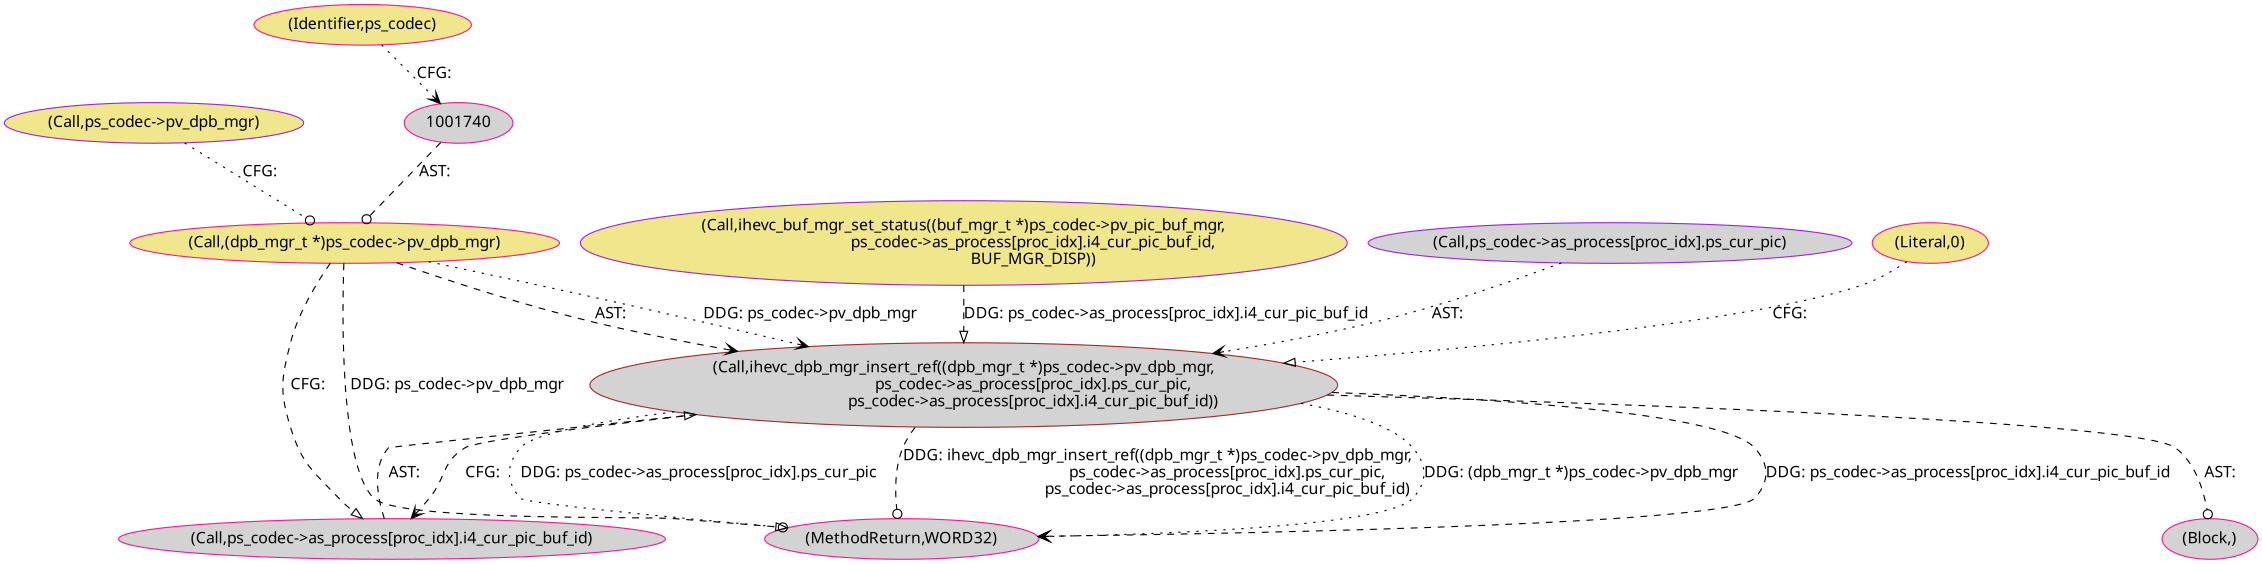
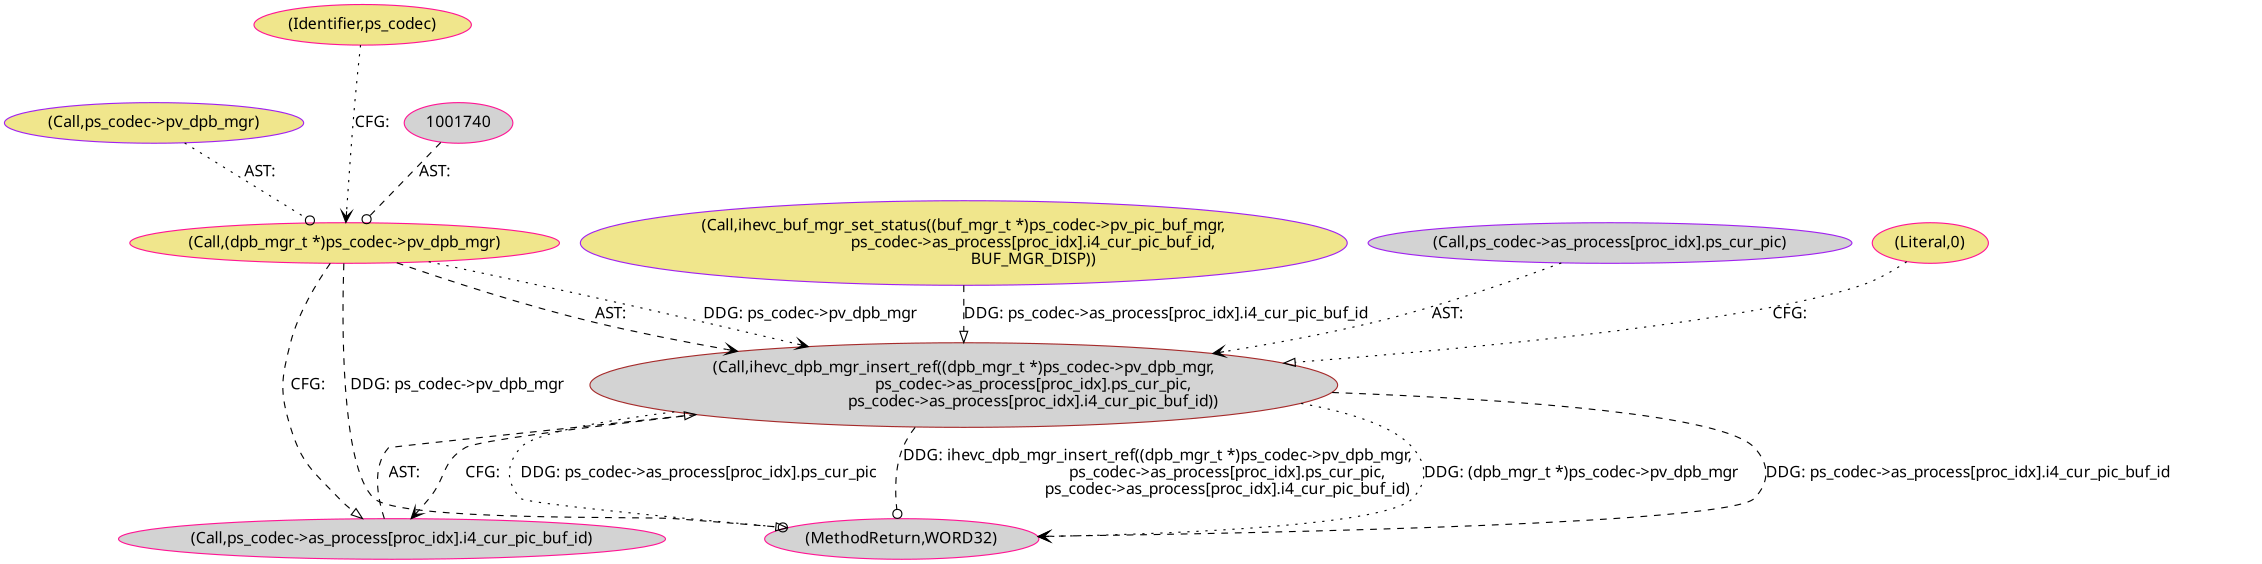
edge "(Identifier,ps_codec)" -> "1001740": now "(Identifier,ps_codec)" -> "(Call,(dpb_mgr_t *)ps_codec->pv_dpb_mgr)"
edge "(Call,ps_codec->pv_dpb_mgr)" -> "(Call,(dpb_mgr_t *)ps_codec->pv_dpb_mgr)": label "CFG: " -> "AST: "
node "(Block,)": removed
